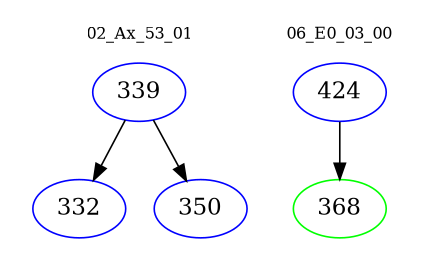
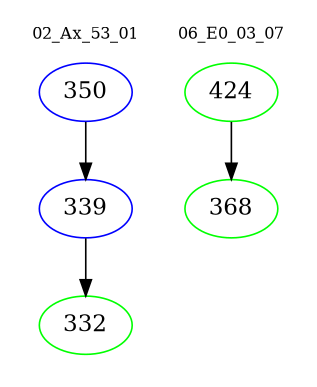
cluster "06_E0_03_00": label "06_E0_03_00" -> "06_E0_03_07"
node "424": color blue -> green
edge "339" -> "350": reversed
node "332": color blue -> green
